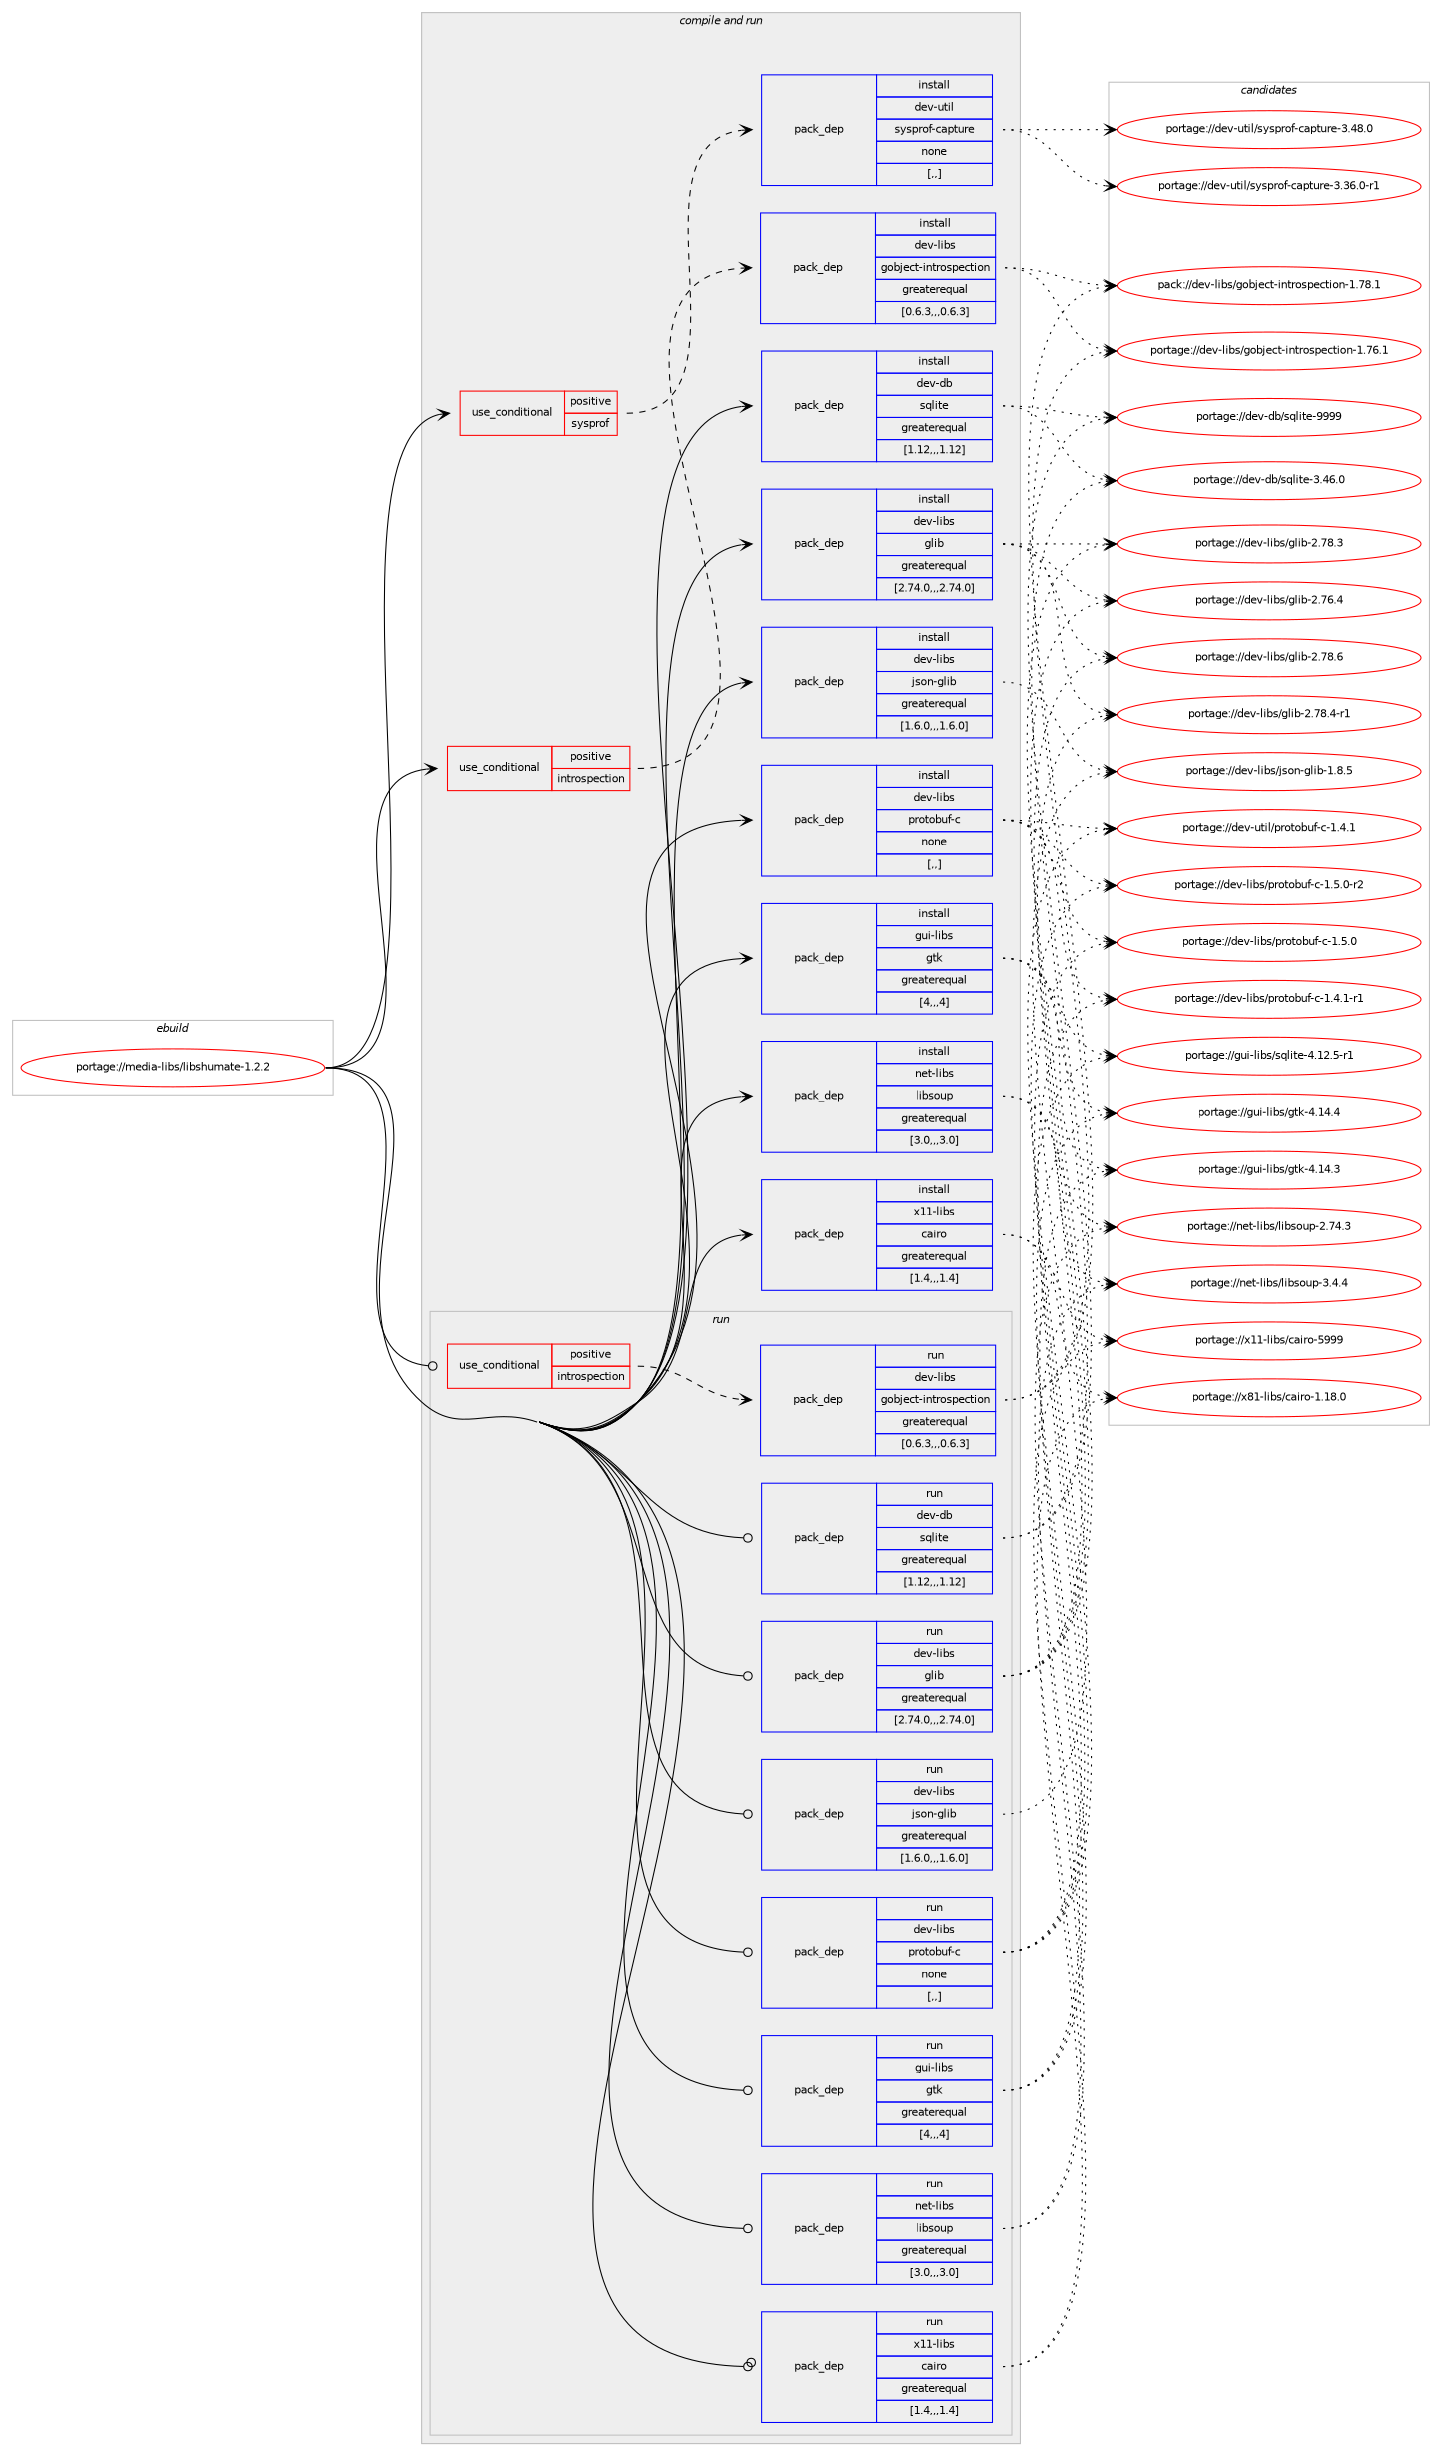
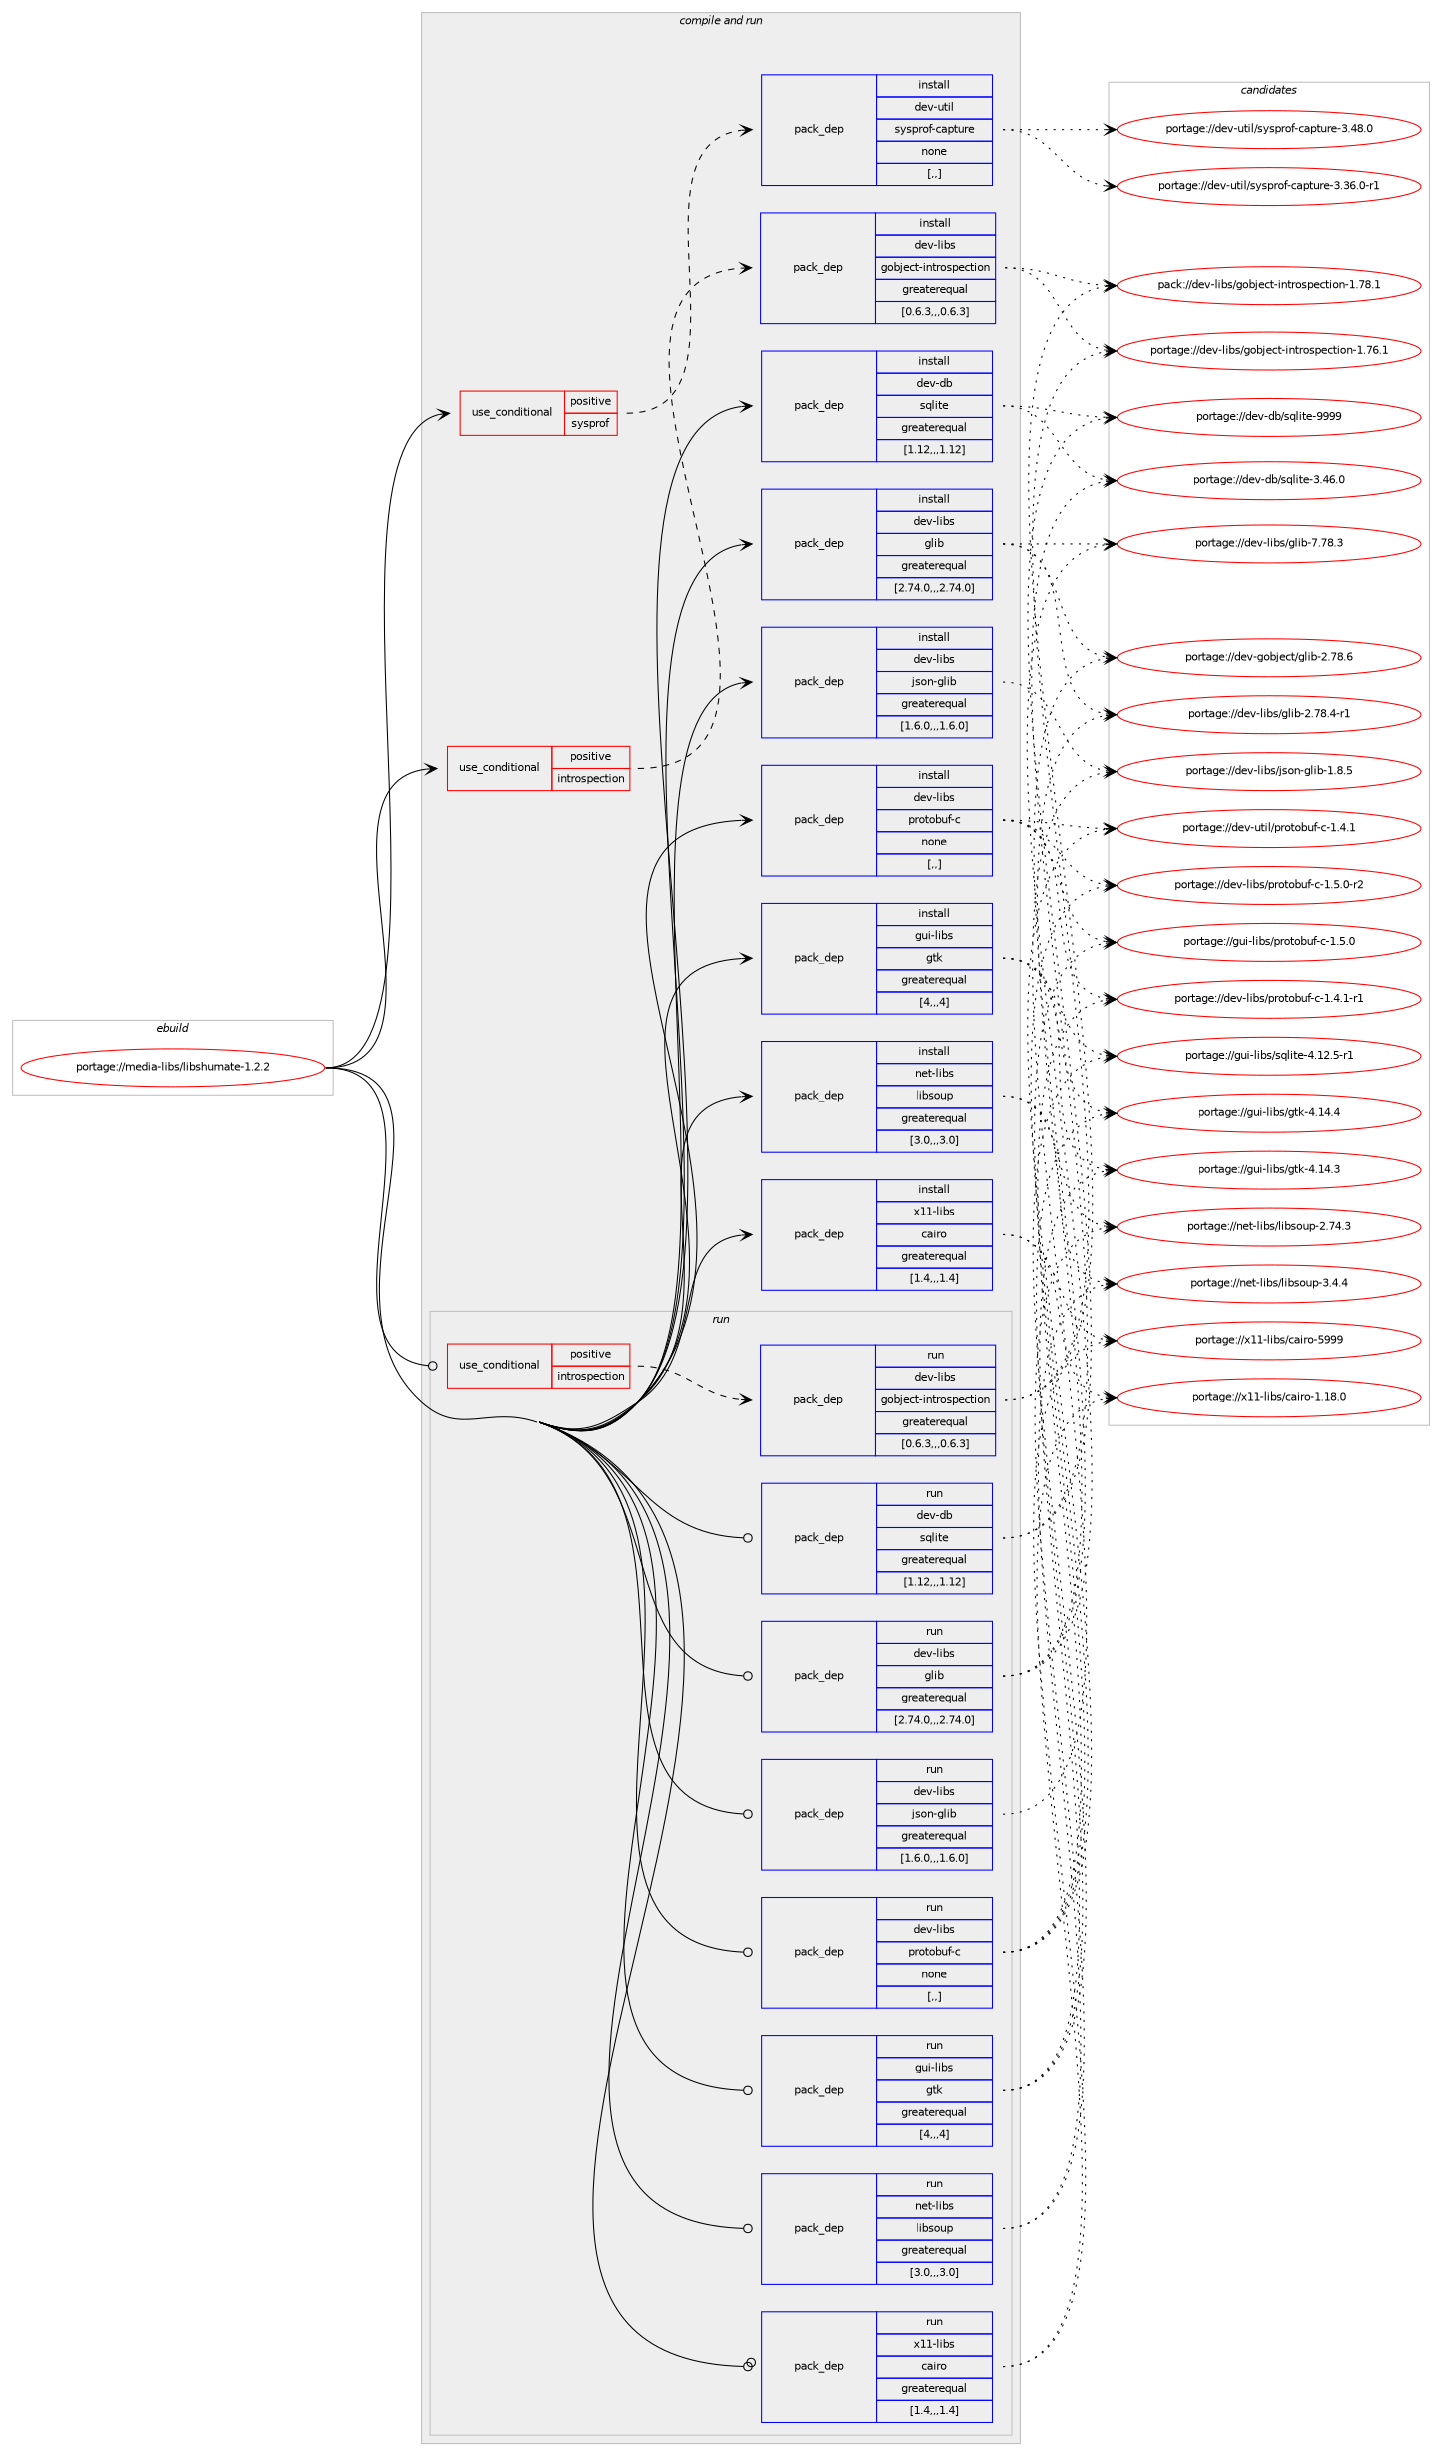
node "portage://dev-libs/glib-2.78.3": label "portage://dev-libs/glib-2.78.3" -> "portage://dev-libs/glib-7.78.3"
node "portage://dev-libs/glib-2.76.4": removed
node "portage://dev-libs/glib-2.78.6": label "portage://dev-libs/glib-2.78.6" -> "portage://dev-gobject/glib-2.78.6"
node "portage://dev-libs/protobuf-c-1.5.0": label "portage://dev-libs/protobuf-c-1.5.0" -> "portage://gui-libs/protobuf-c-1.5.0"
node "portage://x81-libs/cairo-1.18.0": label "portage://x81-libs/cairo-1.18.0" -> "portage://x11-libs/cairo-1.18.0"
